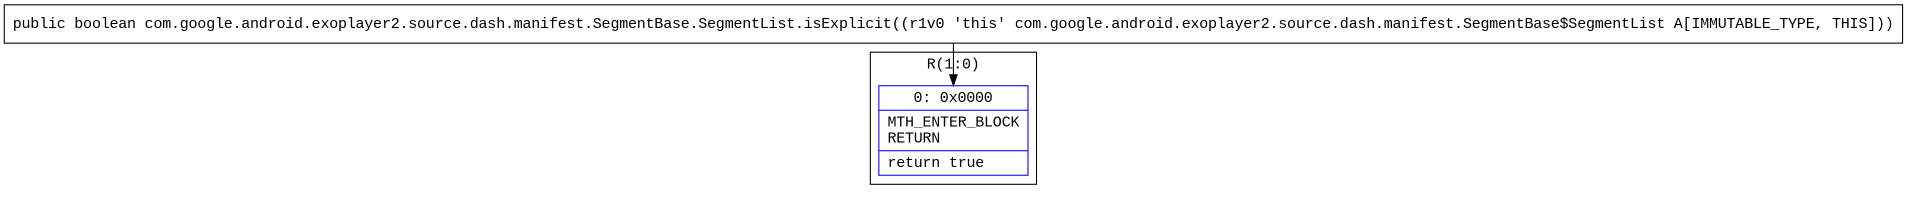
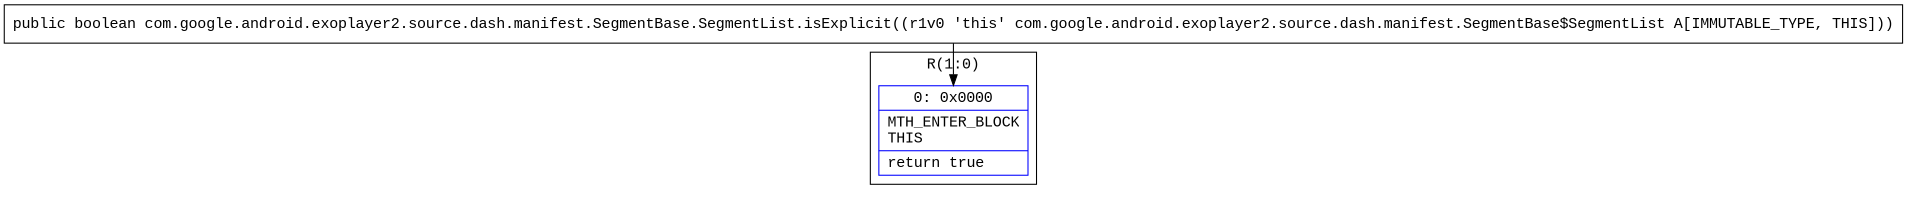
node "0: 0x0000": text "RETURN" -> "THIS"
